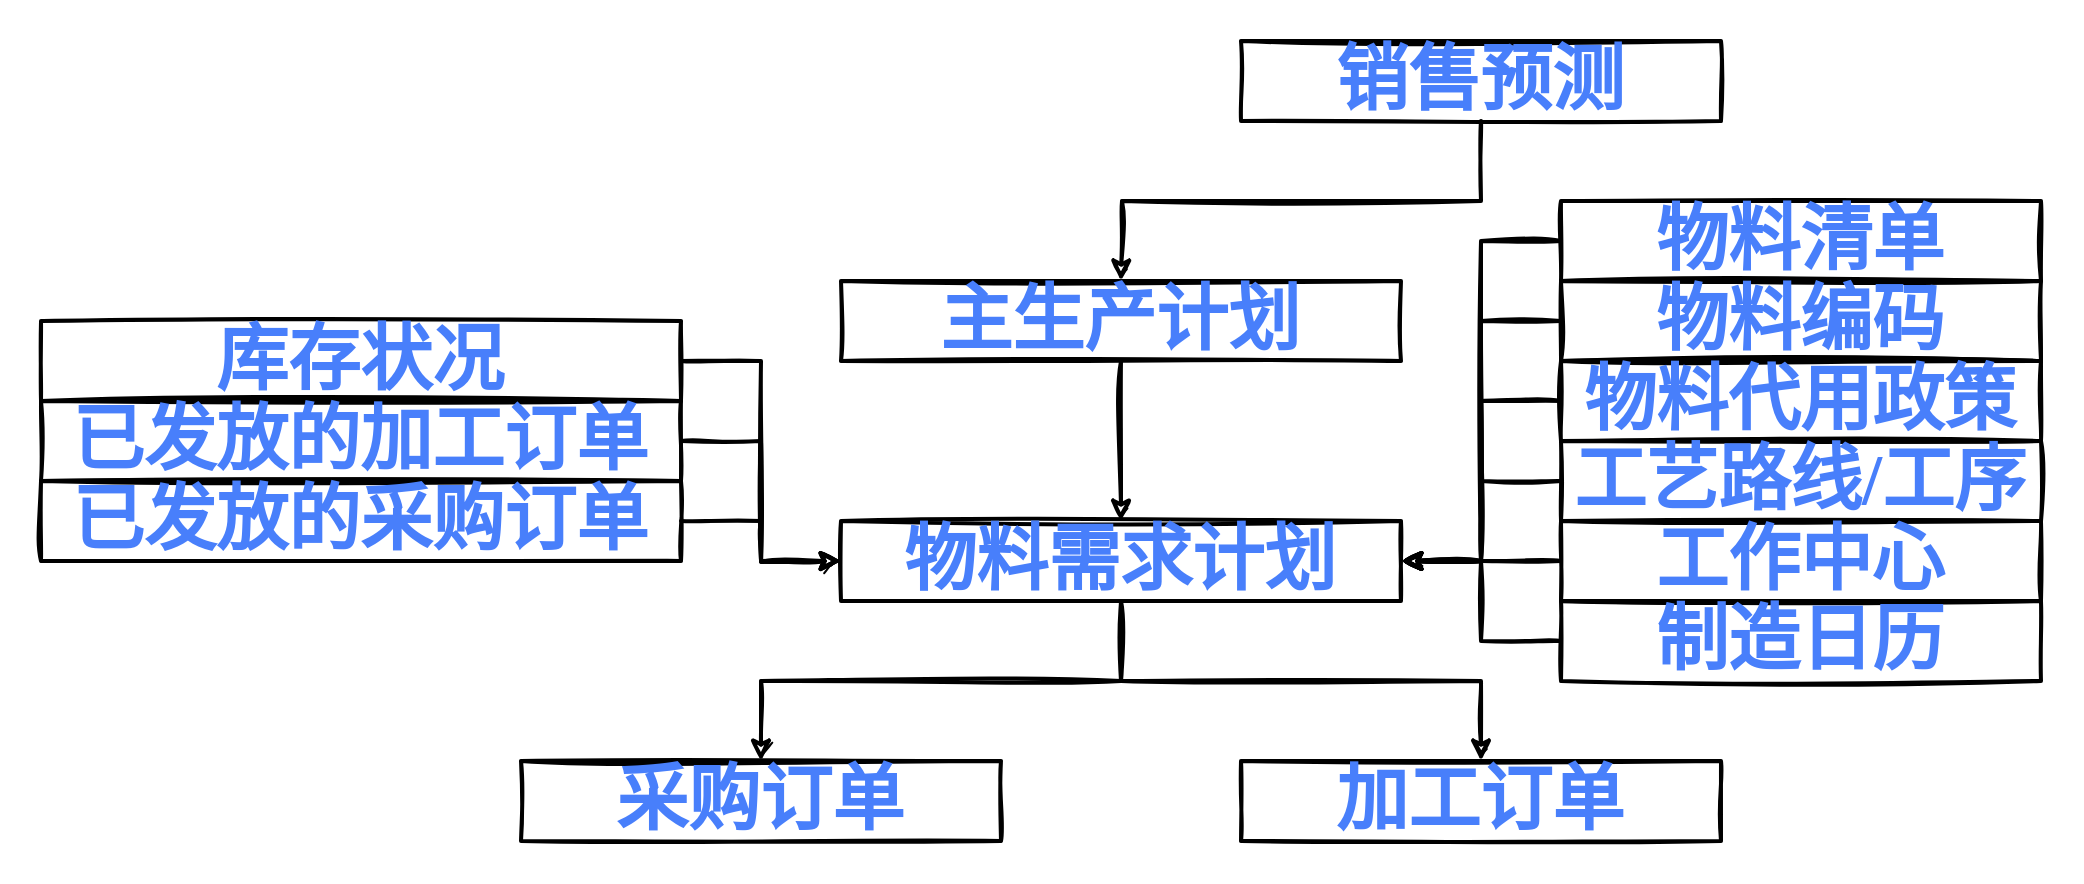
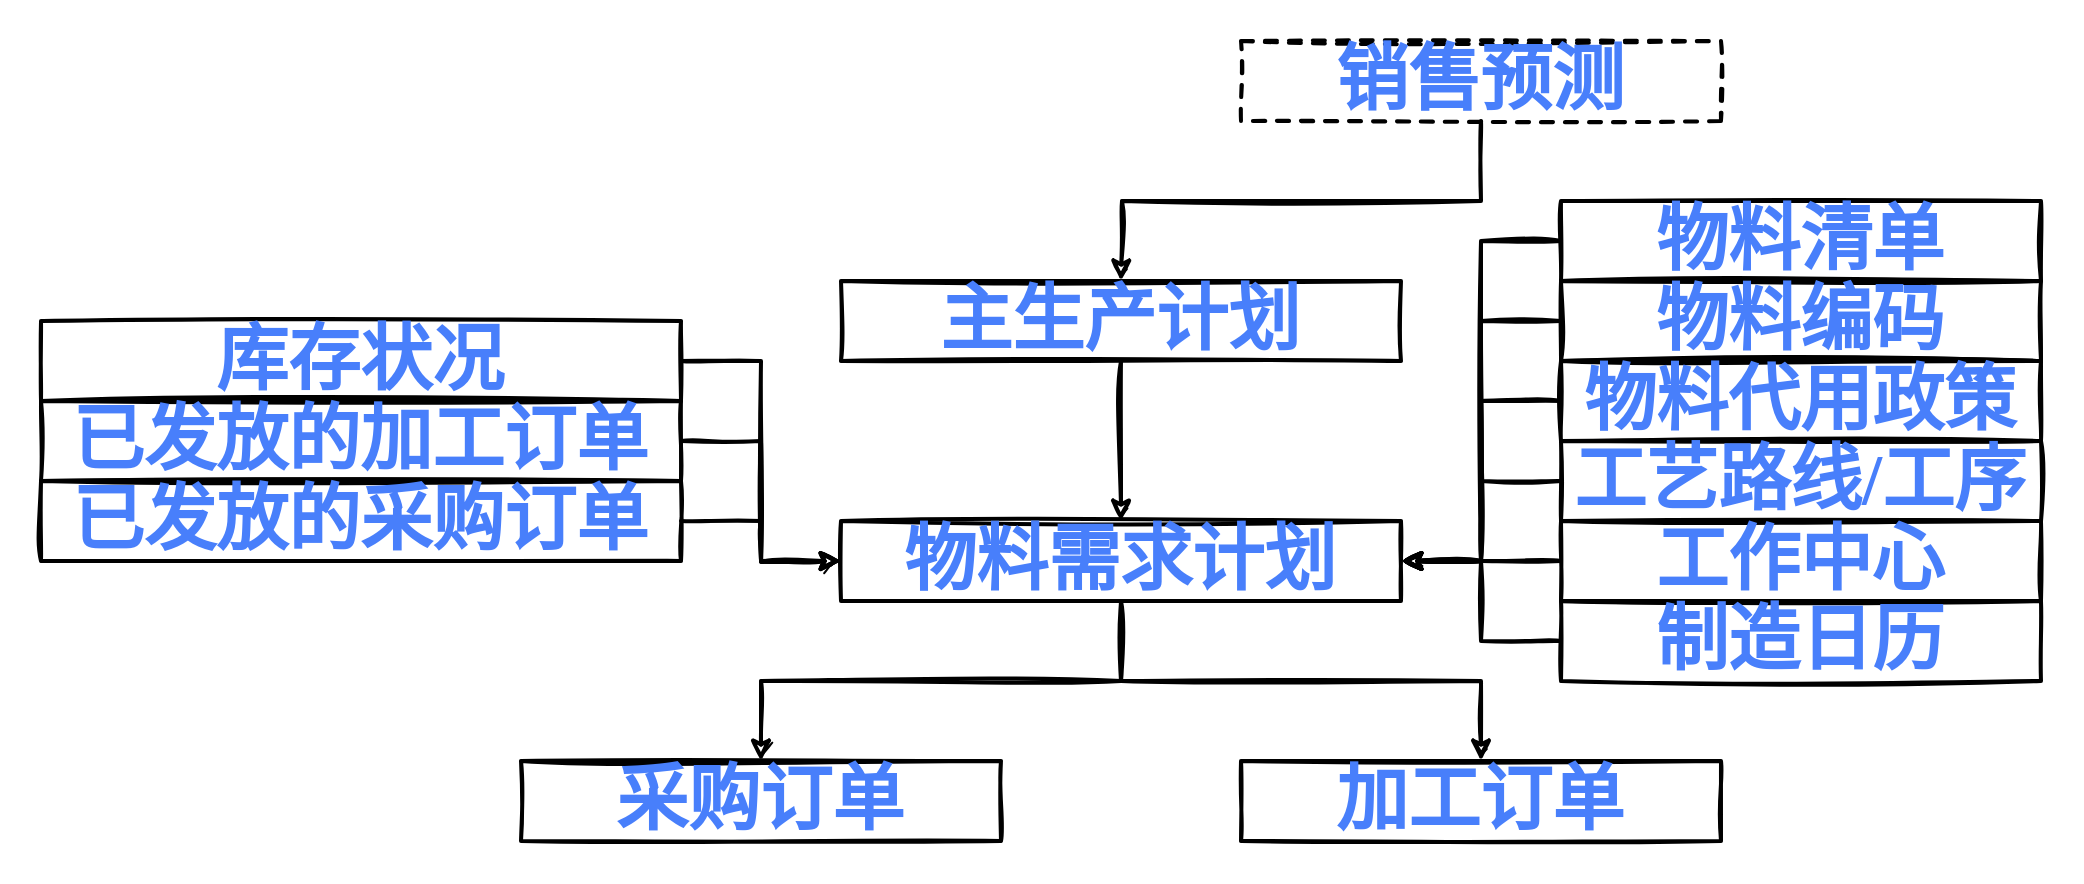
node "销售预测": style solid -> dashed
